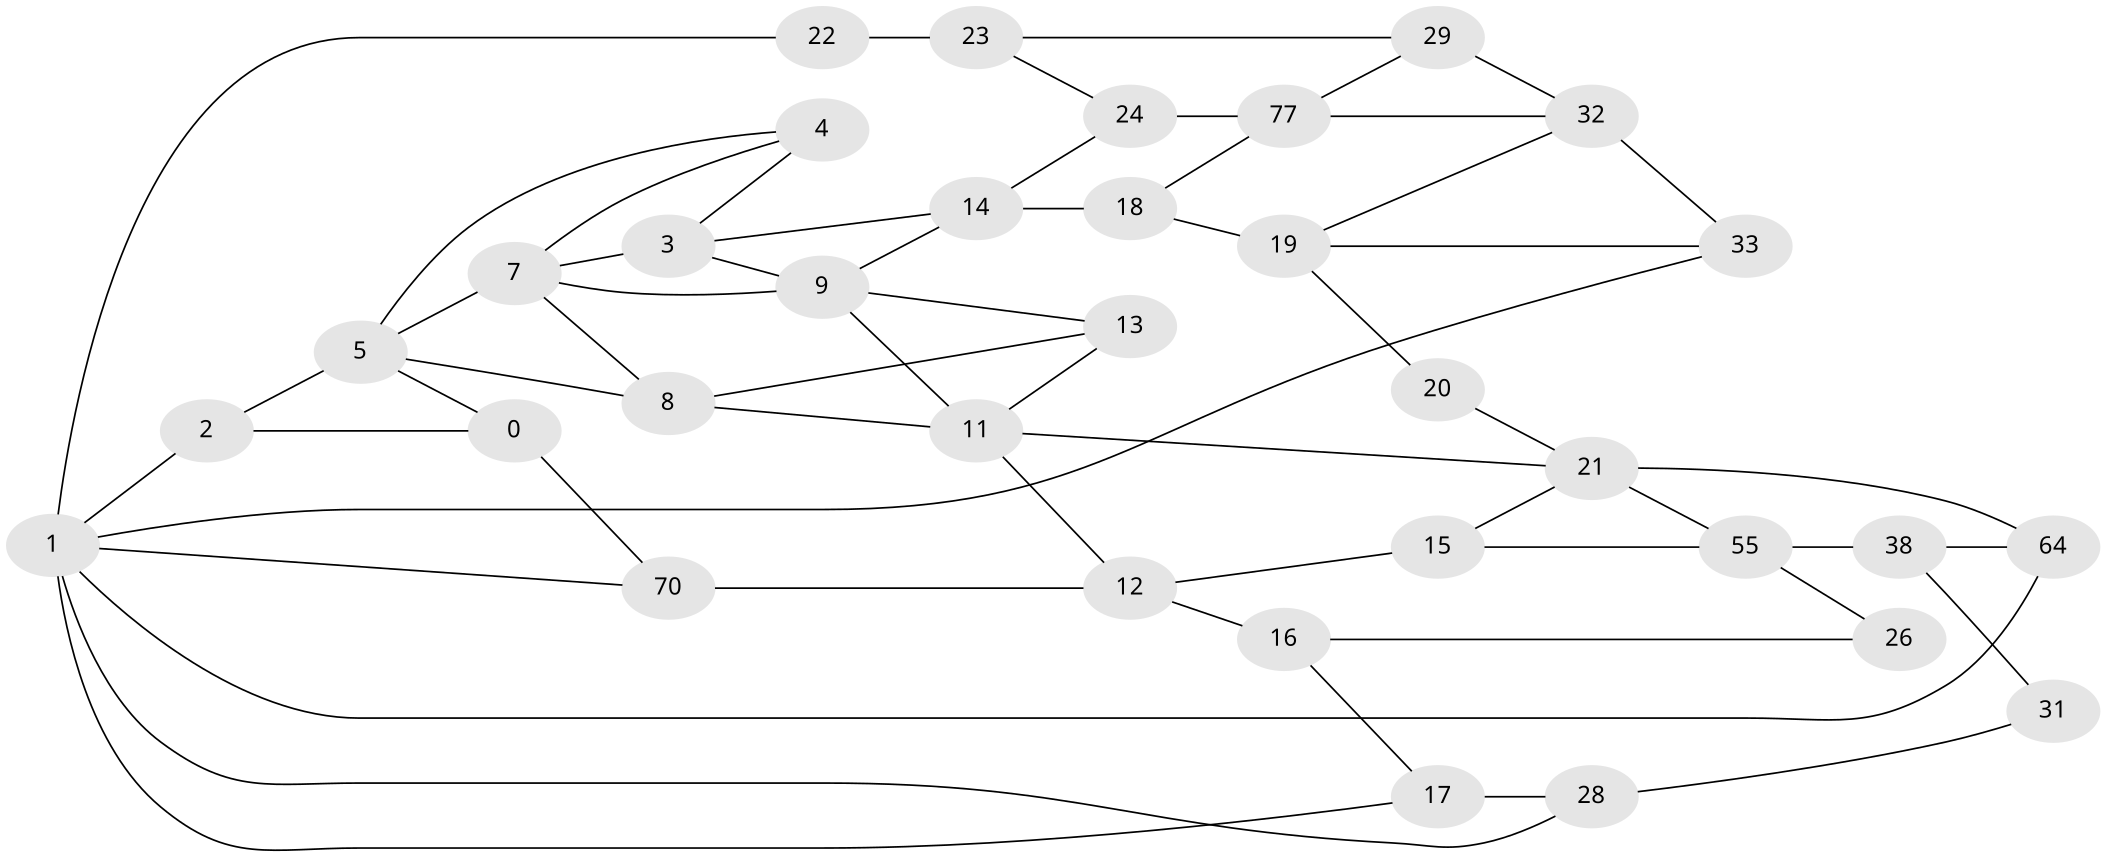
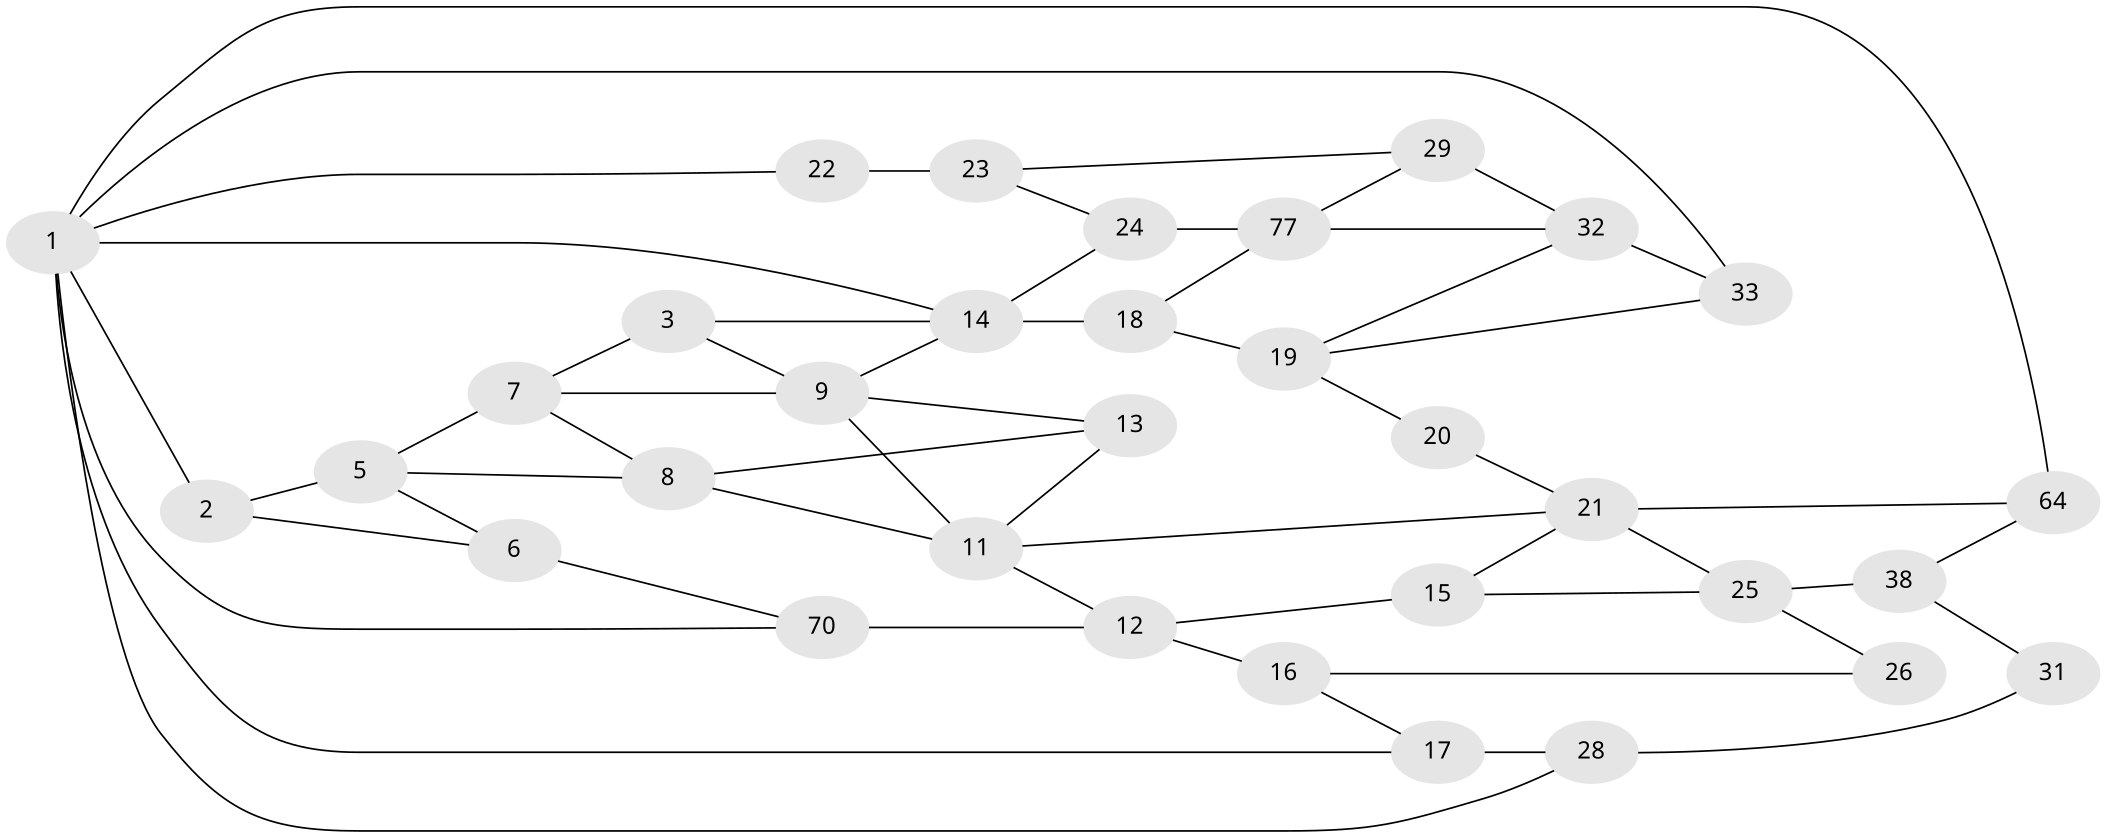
node "4": removed
edge "1" -- "14": added
node "0": label "0" -> "6"
node "55": label "55" -> "25"
